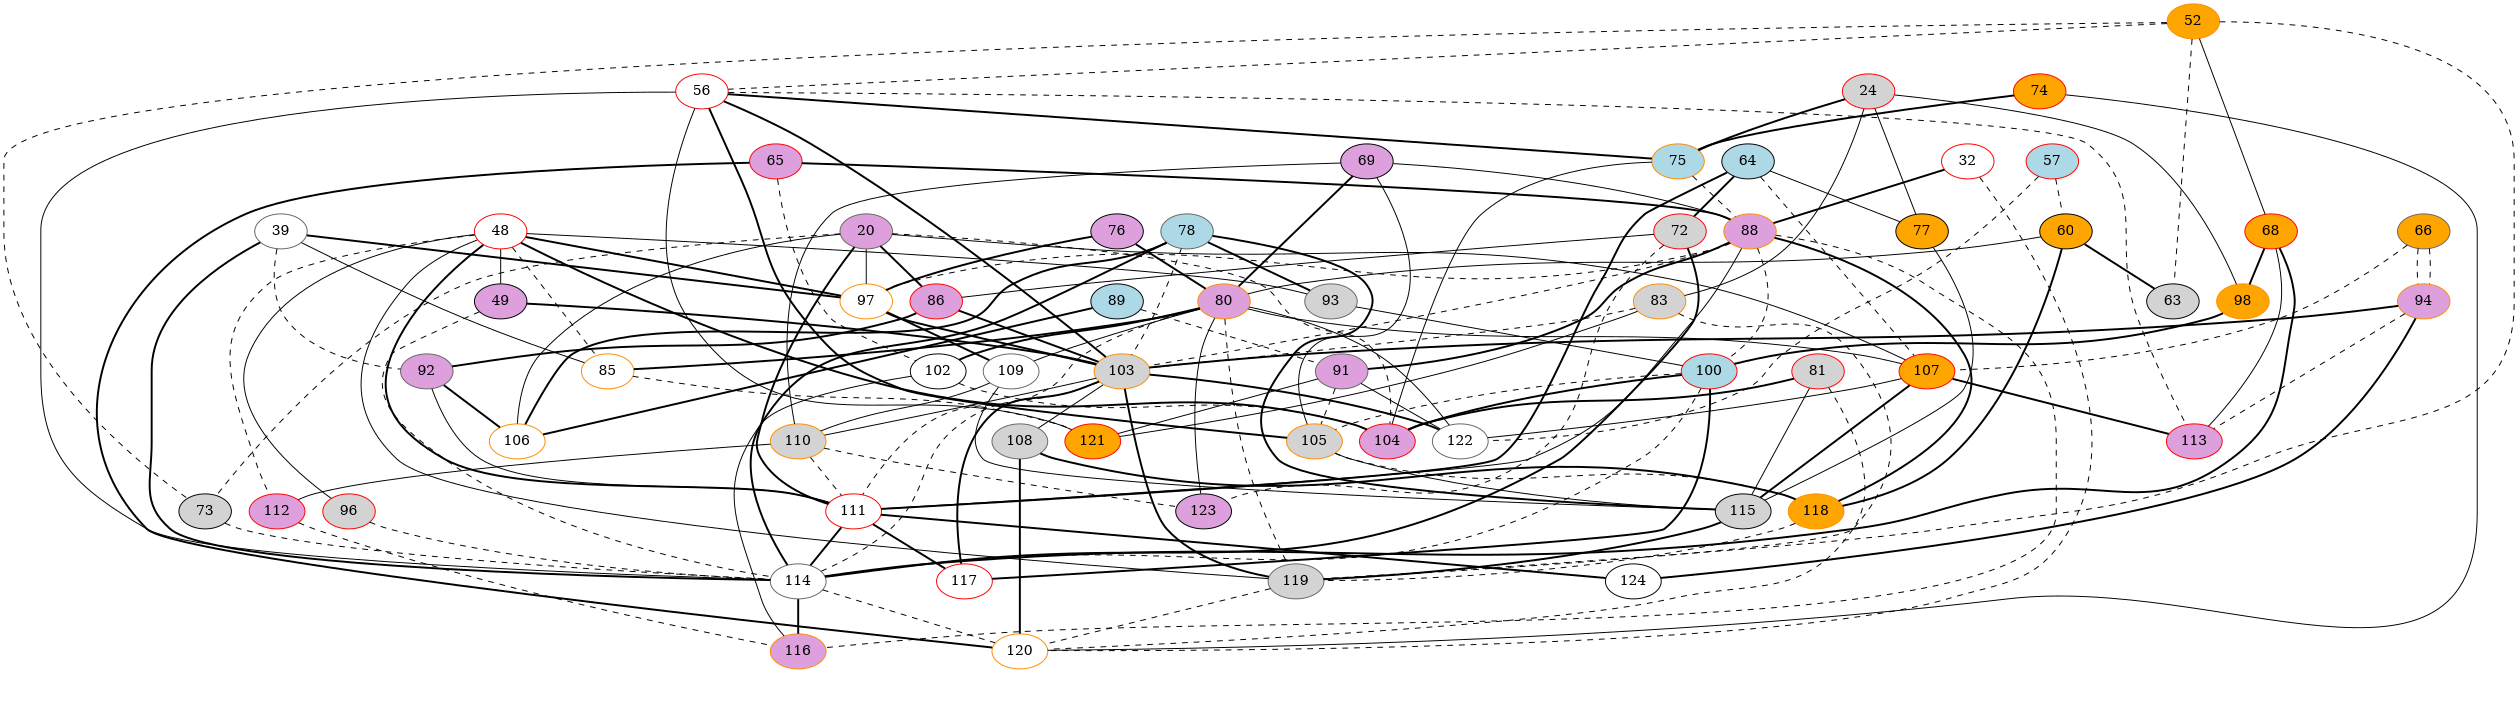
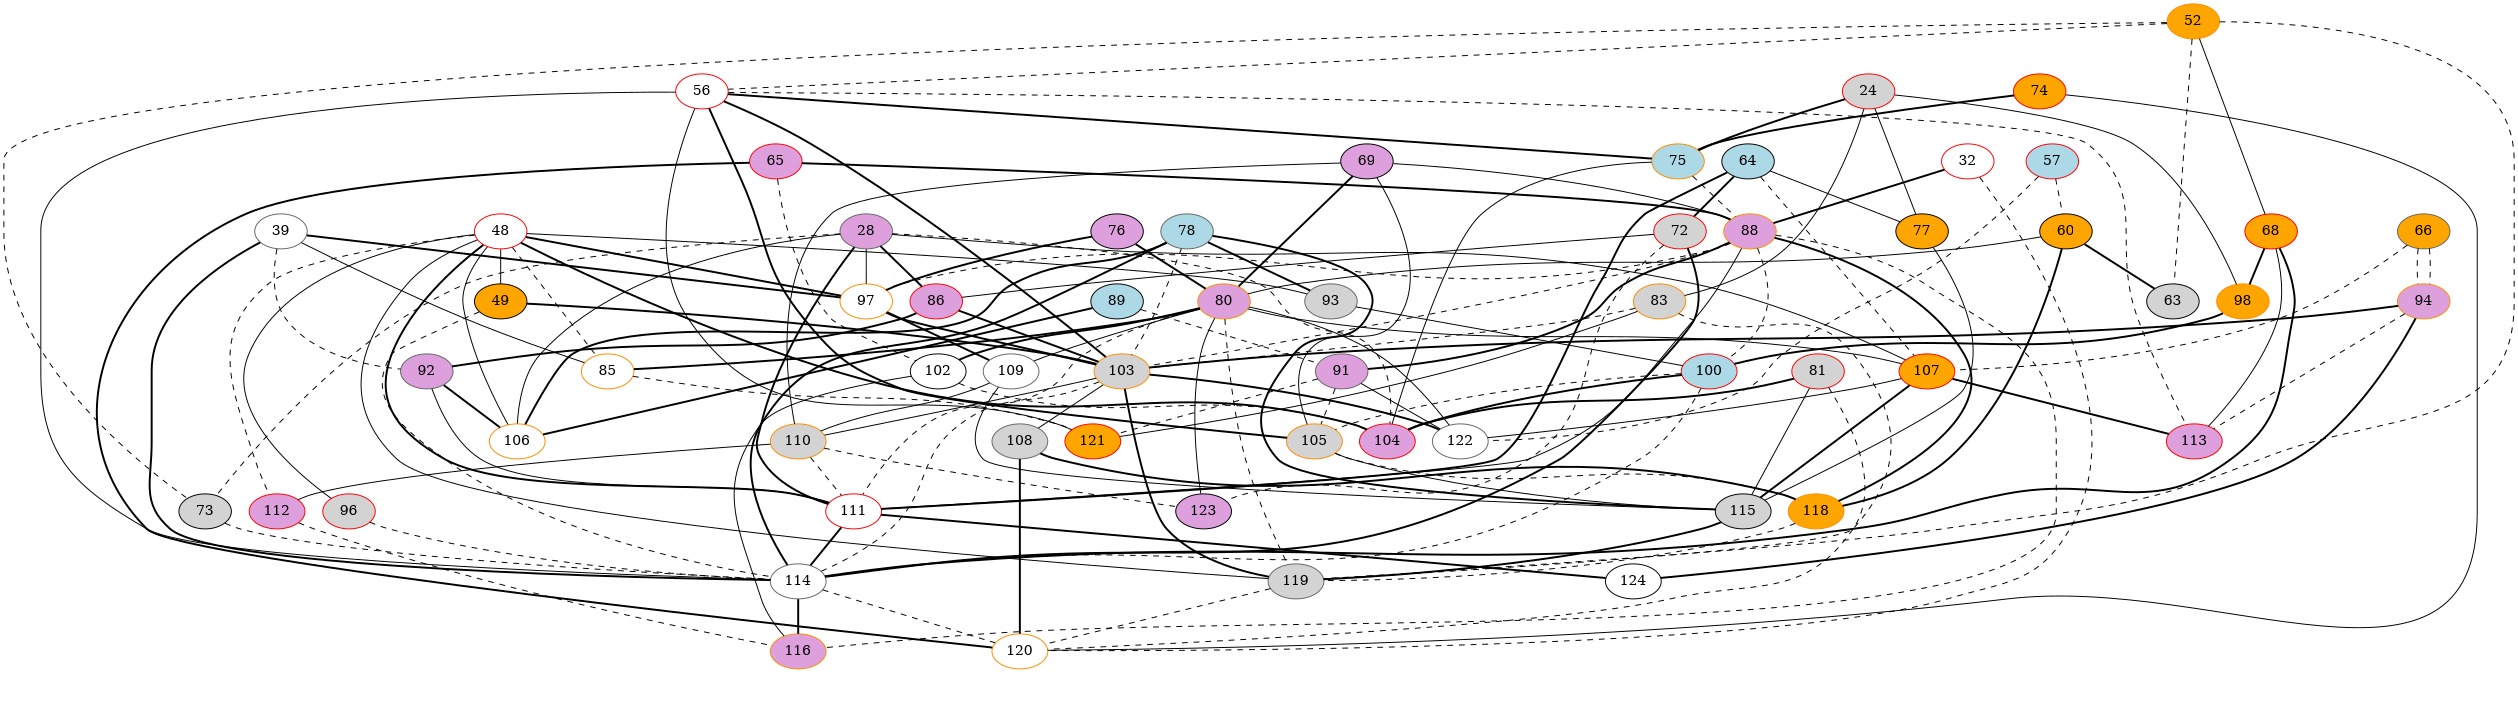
node "20": label "20" -> "28"
node "49": fillcolor plum -> orange
edge "48" -- "106": added
edge "91" -- "121": style solid -> dashed
node "117": removed
